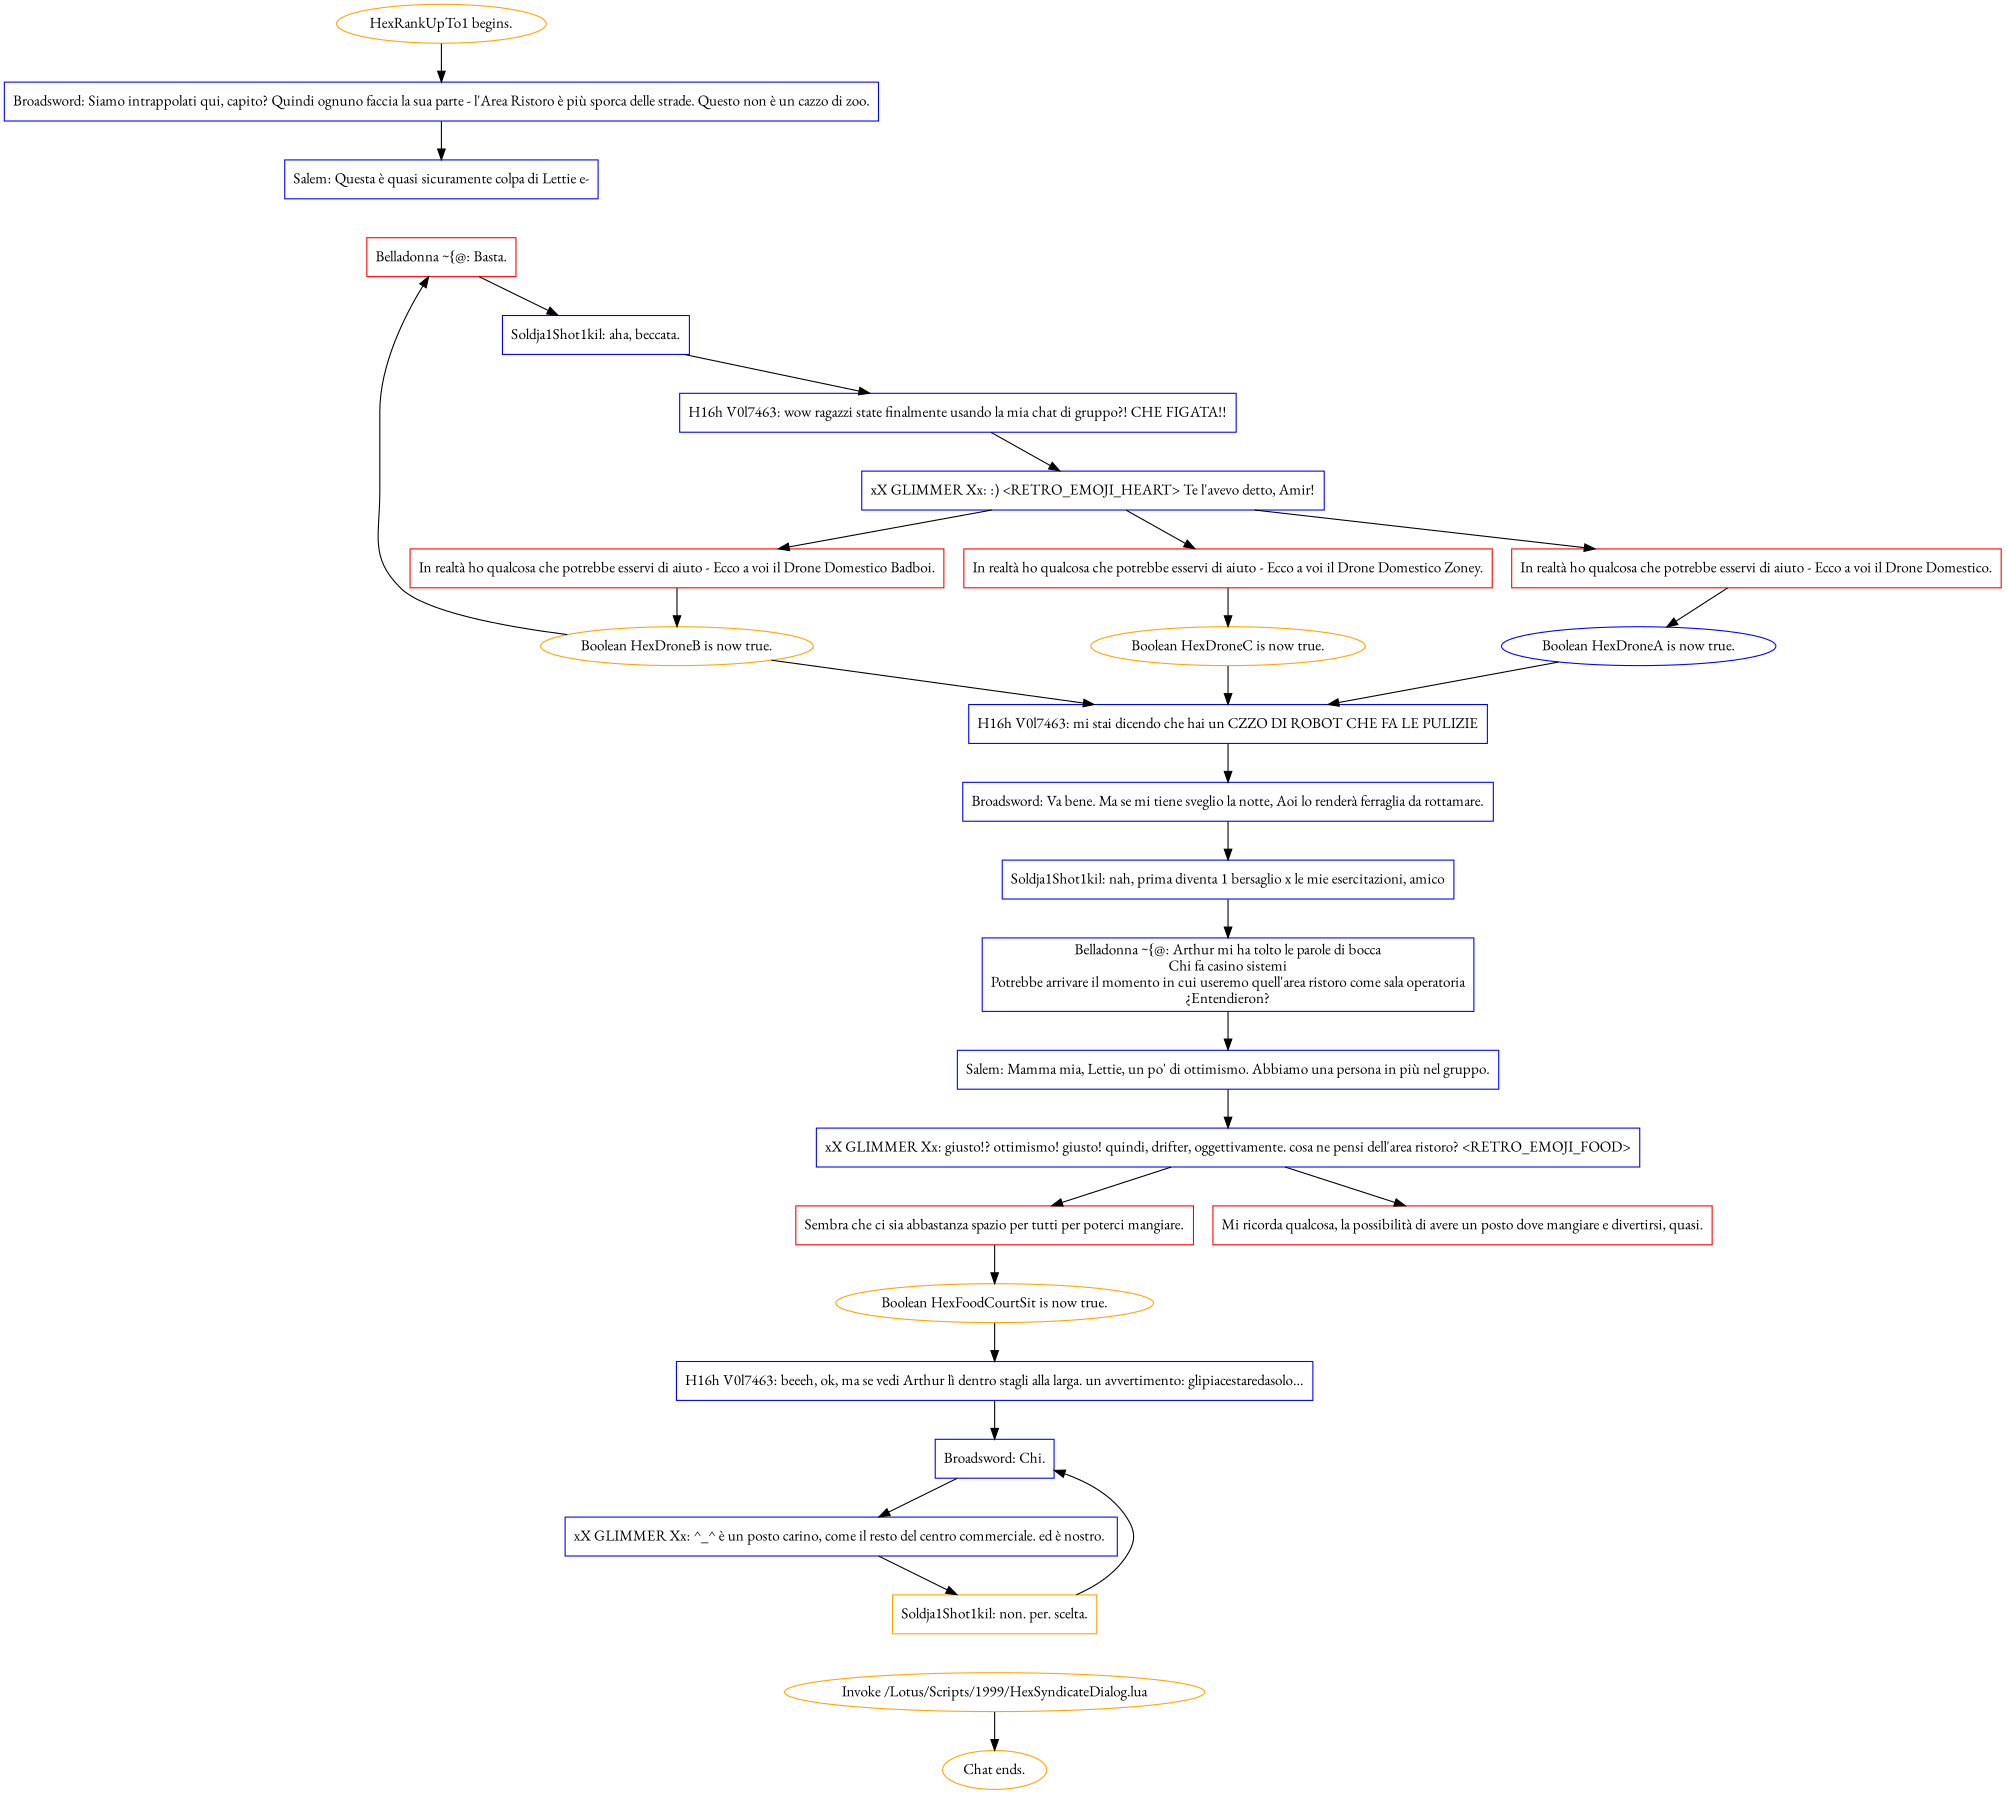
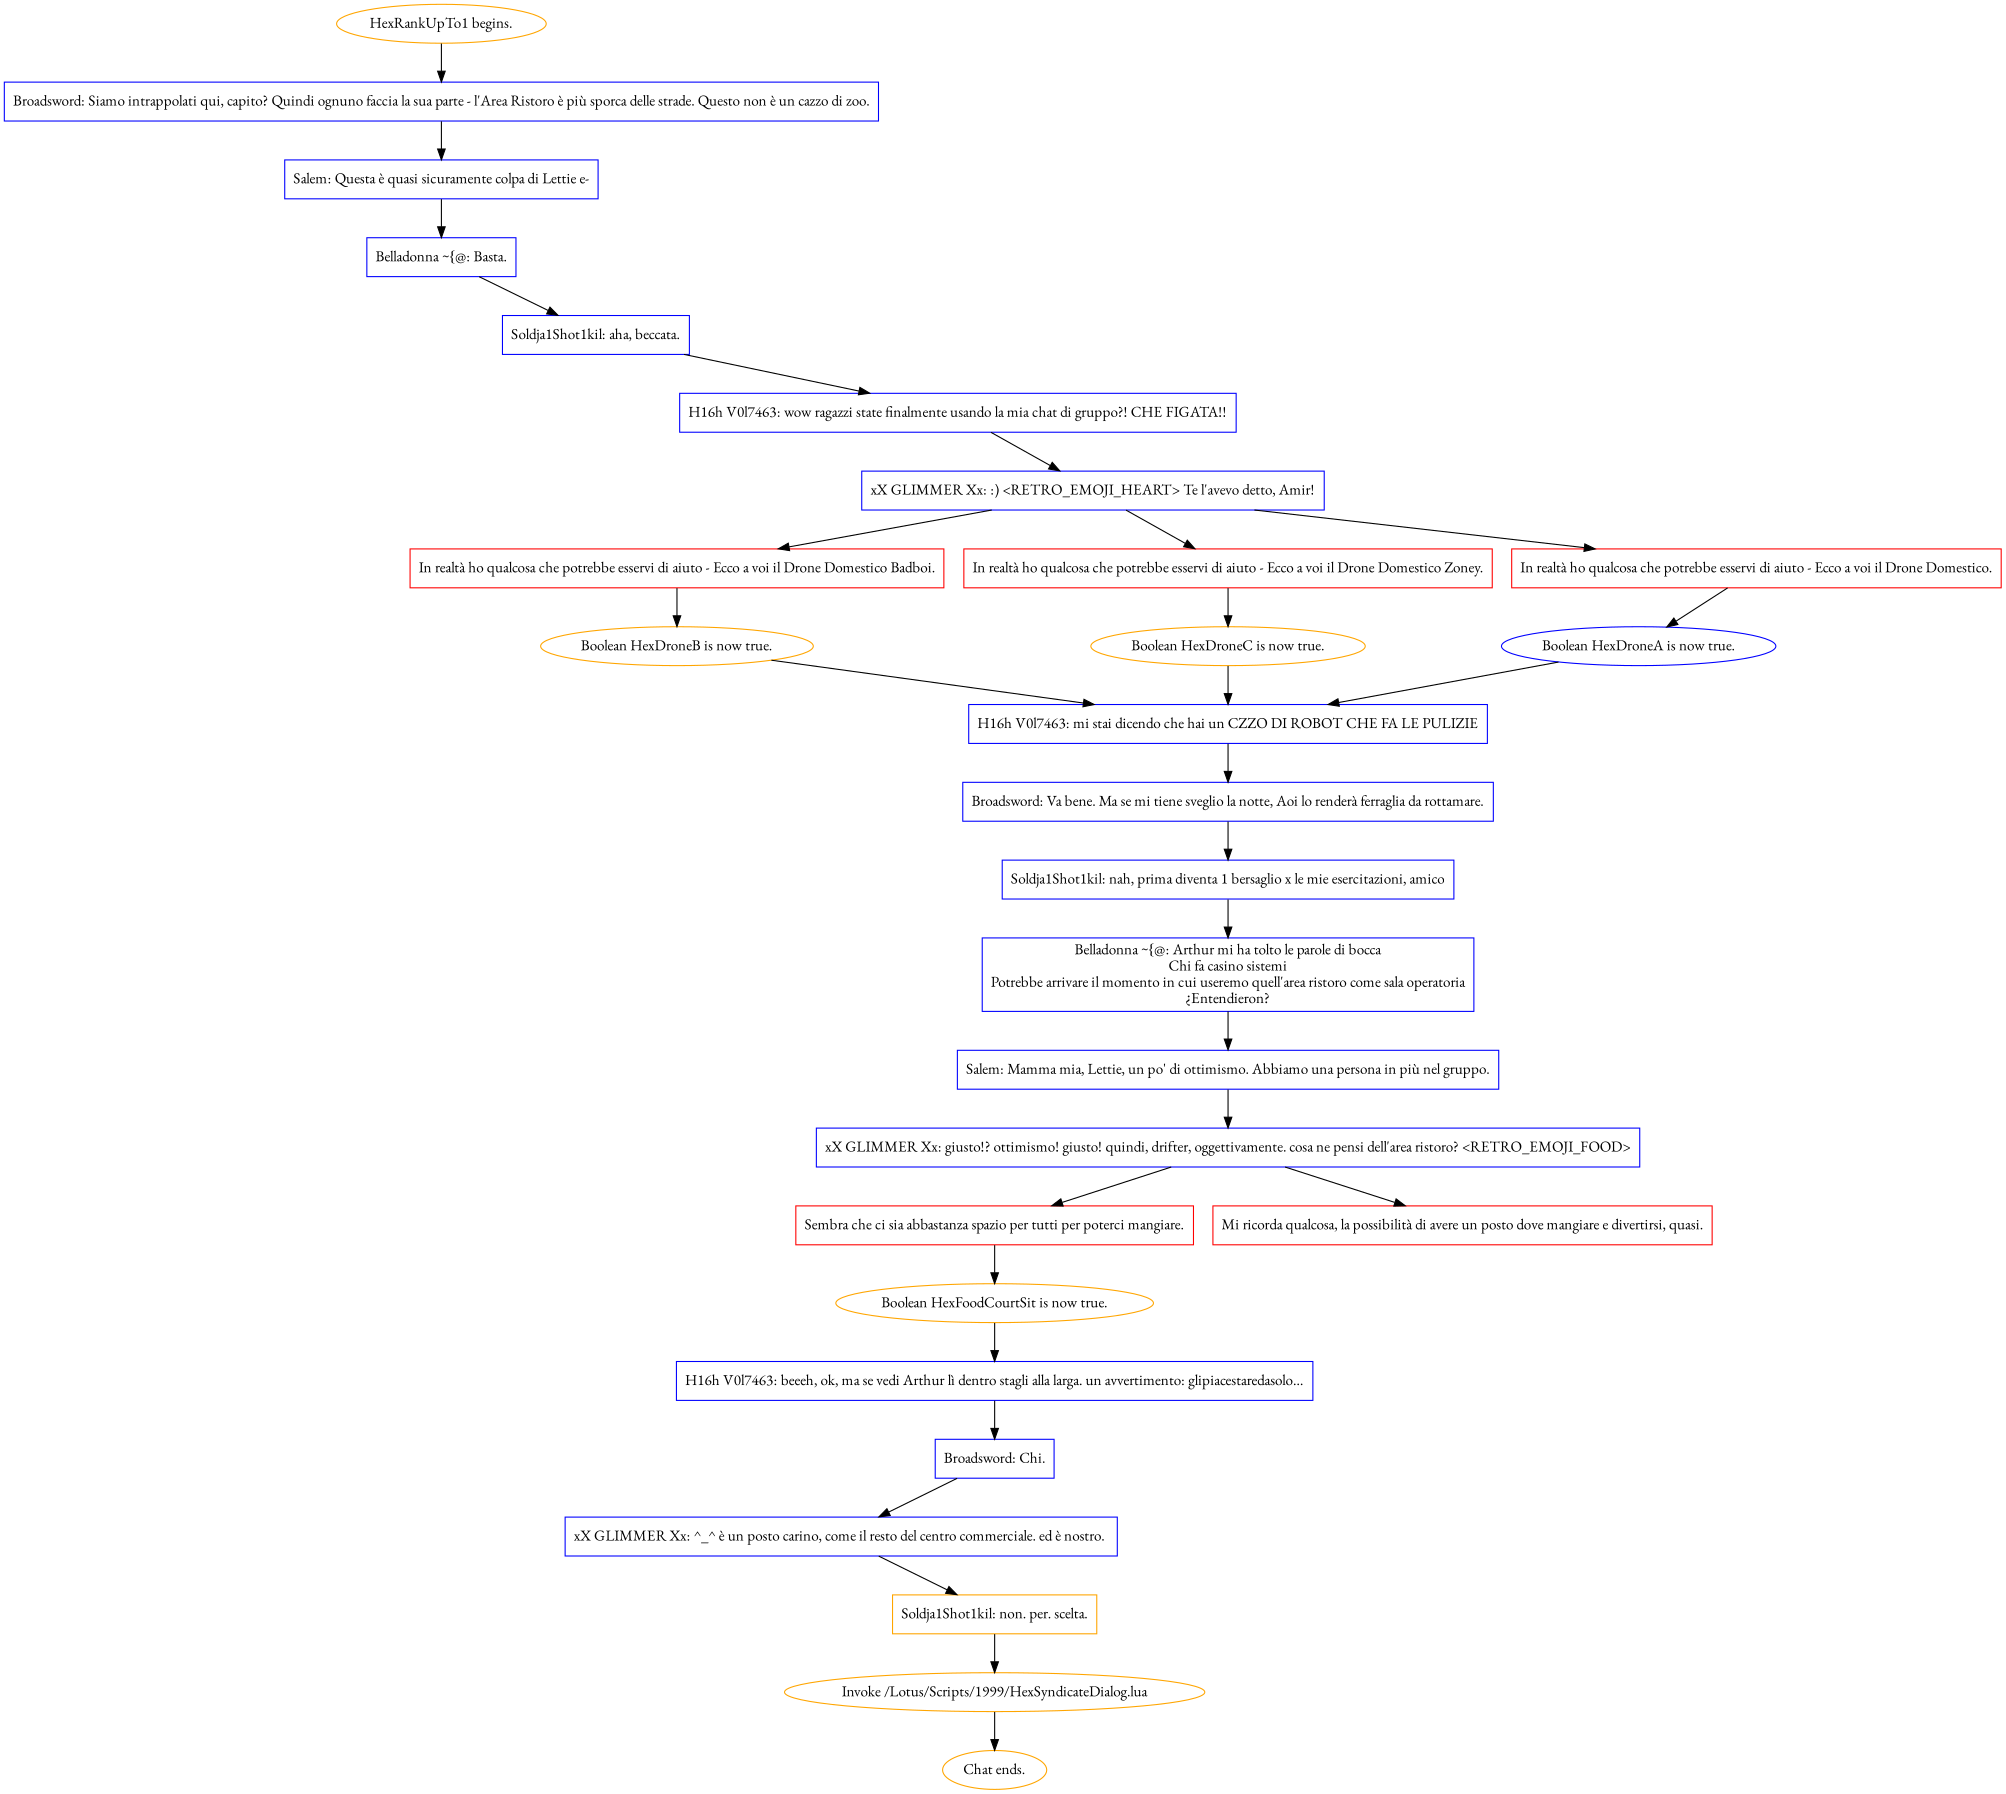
node "Belladonna ~{@: Basta.": color red -> blue
edge "Boolean HexDroneB is now true." -> "Belladonna ~{@: Basta.": now "Salem: Questa è quasi sicuramente colpa di Lettie e-" -> "Belladonna ~{@: Basta."
edge "Soldja1Shot1kil: non. per. scelta." -> "Broadsword: Chi.": now "Soldja1Shot1kil: non. per. scelta." -> "Invoke /Lotus/Scripts/1999/HexSyndicateDialog.lua"
